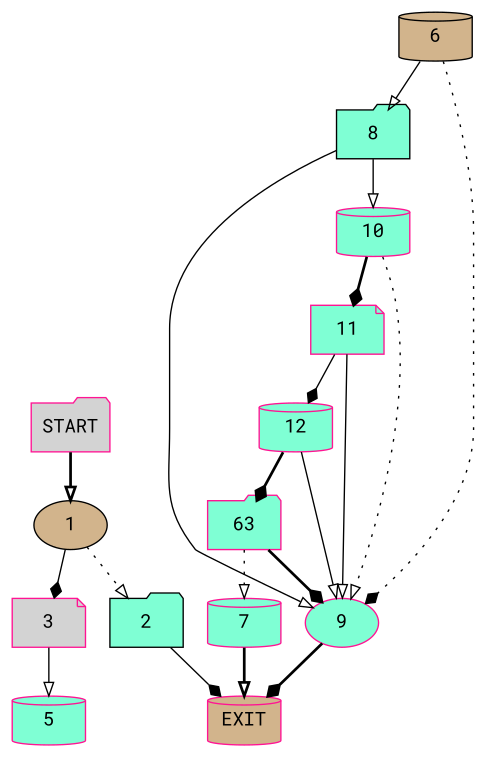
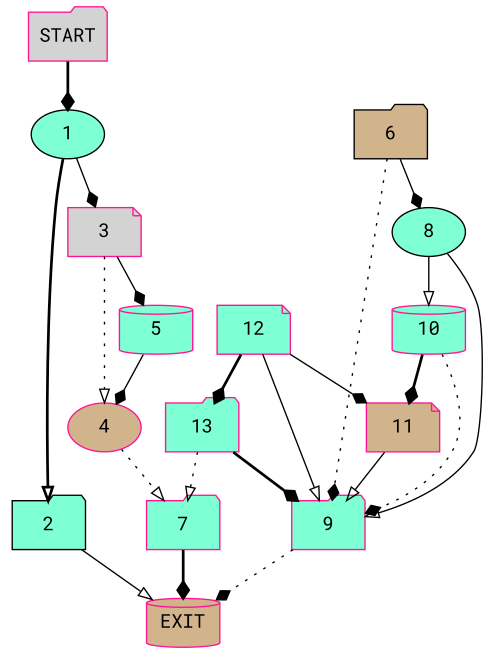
node "6": shape cylinder -> folder
edge "6" -> "8": arrowhead onormal -> diamond
node "8": shape folder -> ellipse
node "11": fillcolor aquamarine -> tan
edge "11" -> "12": reversed
edge "10" -> "9": arrowhead onormal -> diamond
node "4": added
node "12": shape cylinder -> note
edge "START" -> "1": arrowhead onormal -> diamond
node "1": fillcolor tan -> aquamarine
node "63": label "63" -> "13"
edge "1" -> "2": style dotted -> bold
node "7": shape cylinder -> folder
node "9": shape ellipse -> folder
edge "9" -> "EXIT": style bold -> dotted
edge "3" -> "5": arrowhead onormal -> diamond
edge "7" -> "EXIT": arrowhead onormal -> diamond
edge "2" -> "EXIT": arrowhead diamond -> onormal
